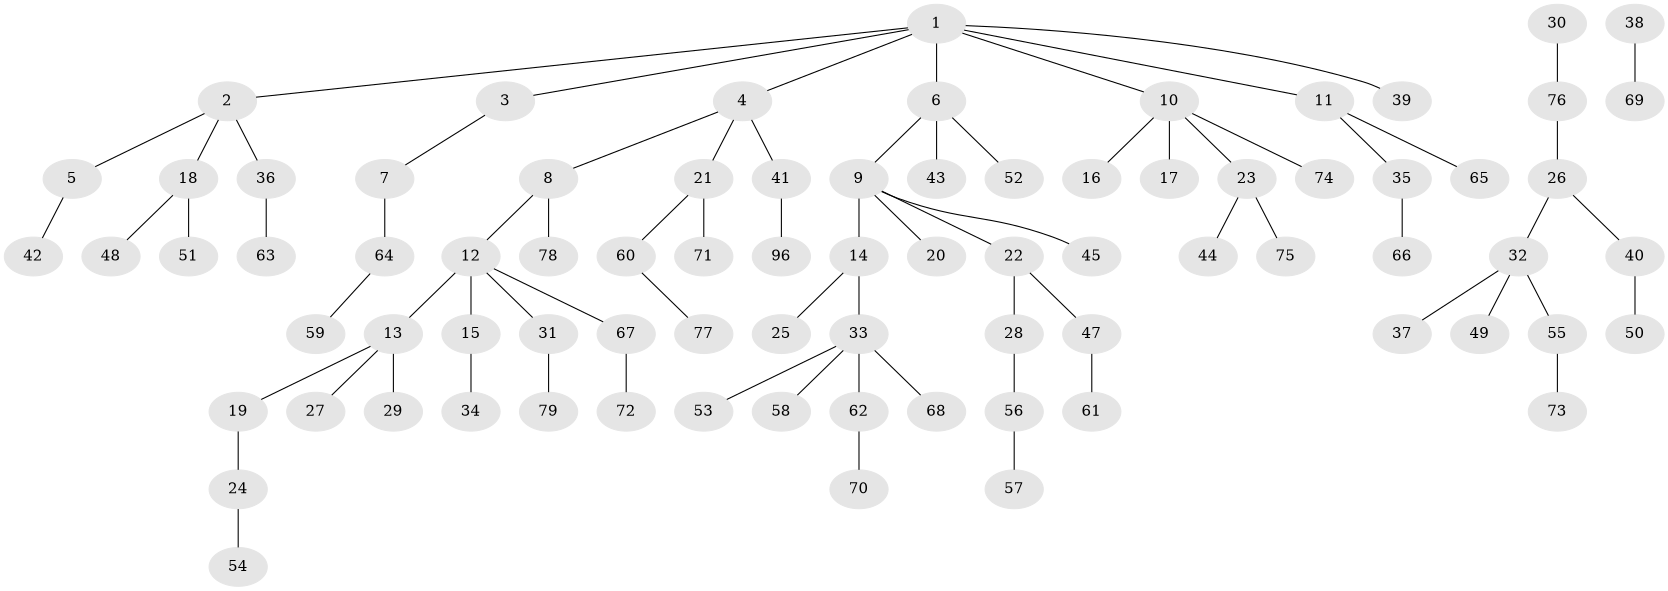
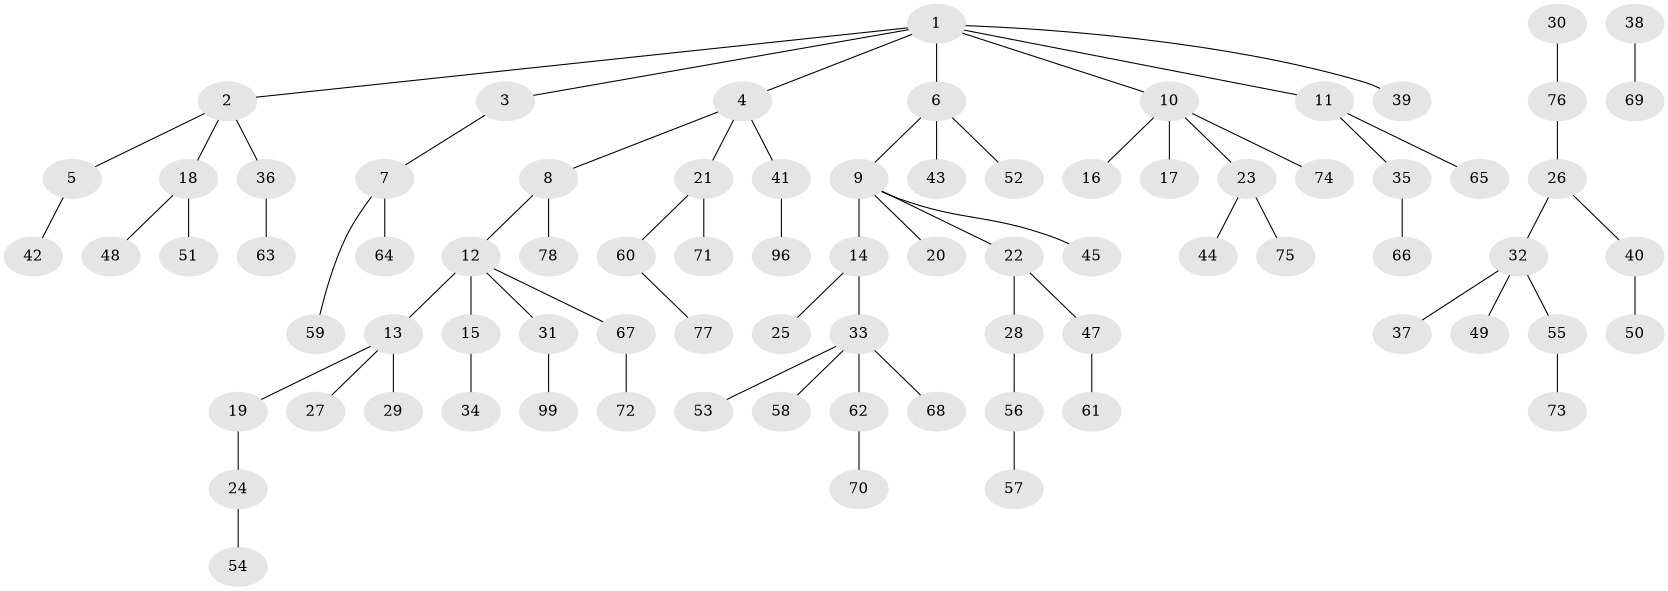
edge "64" -- "59": now "7" -- "59"
node "79": label "79" -> "99"
